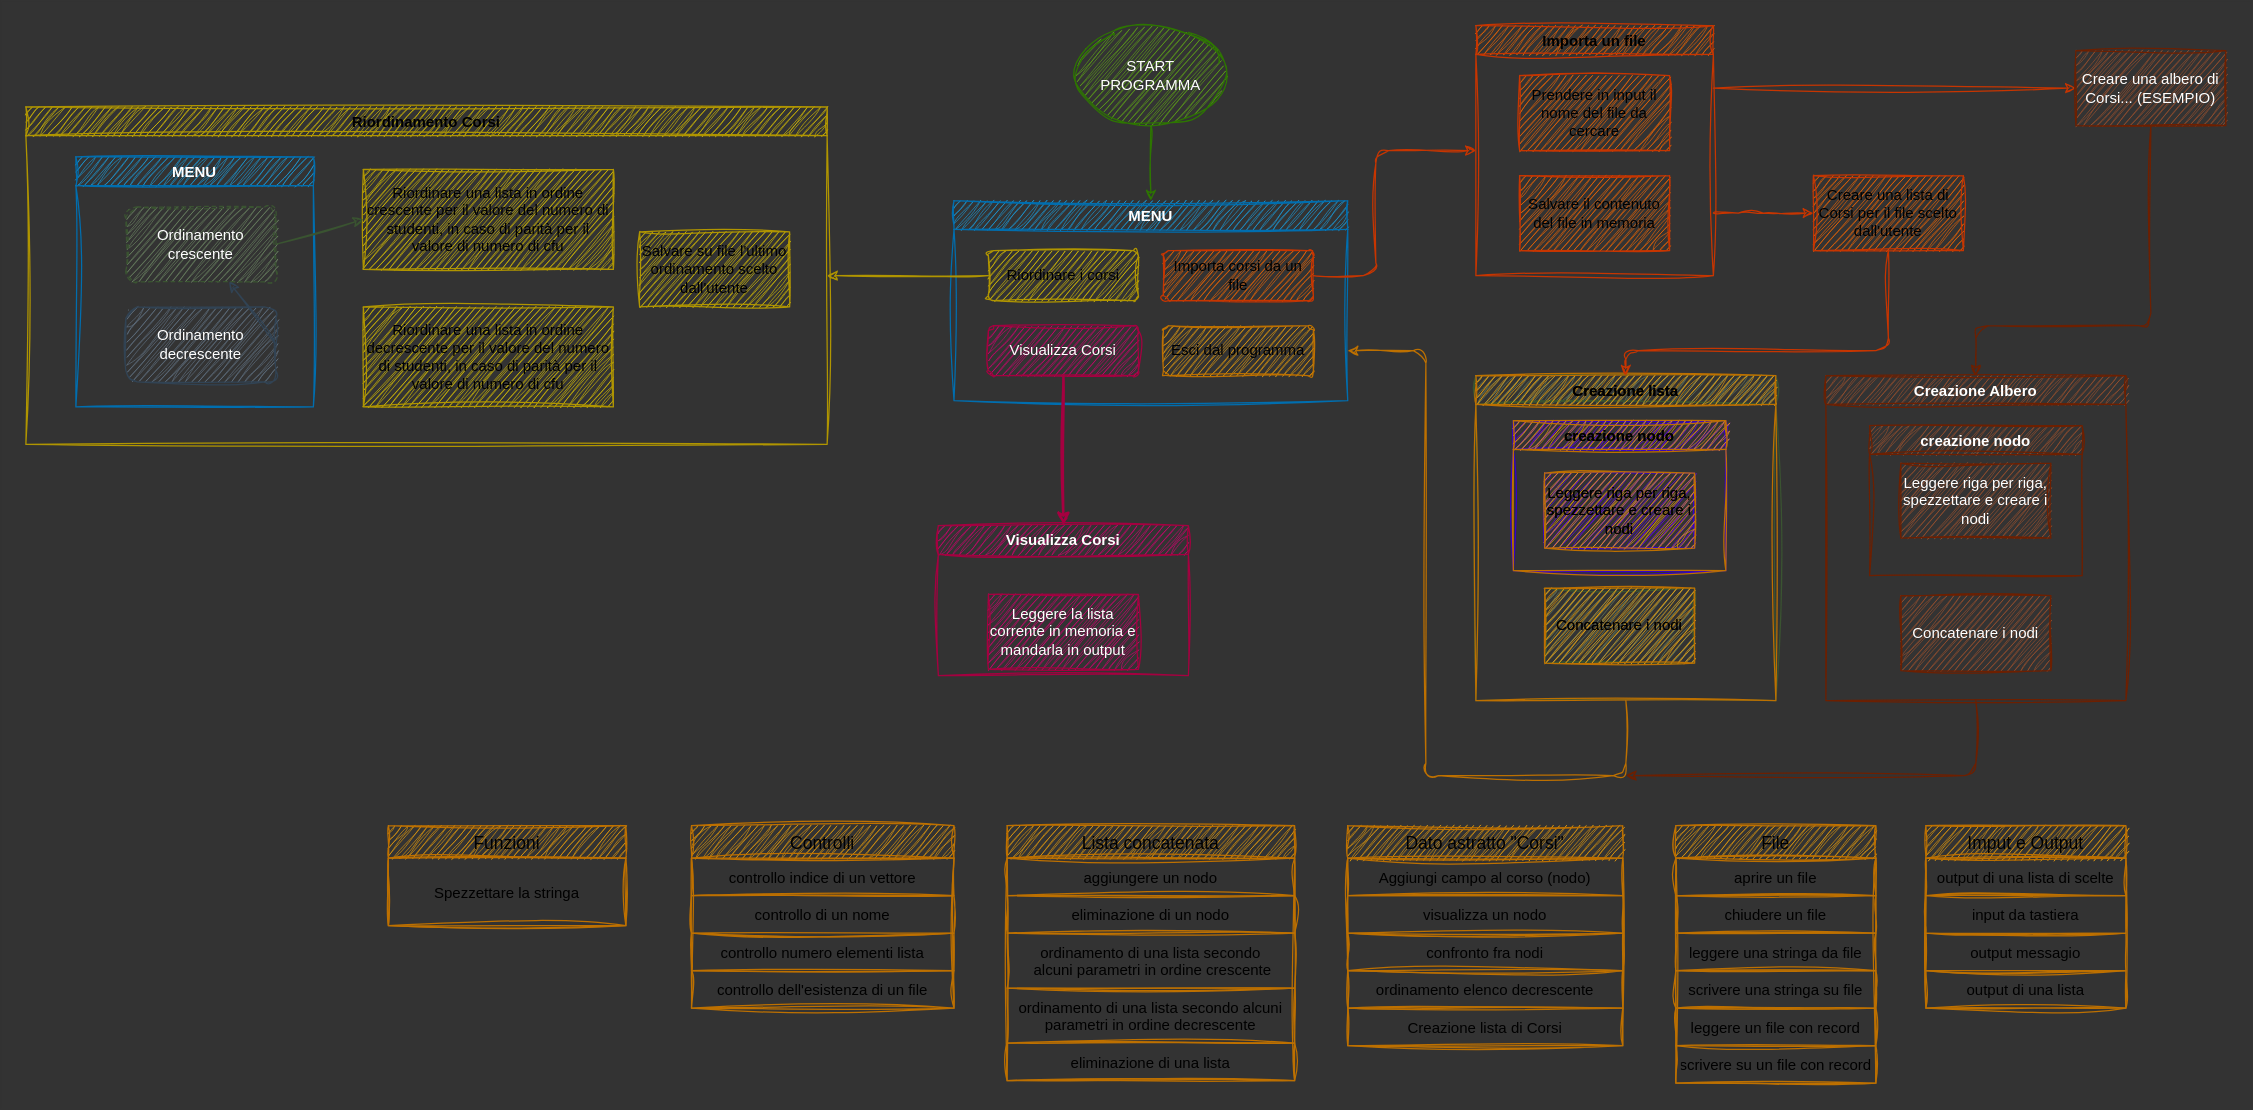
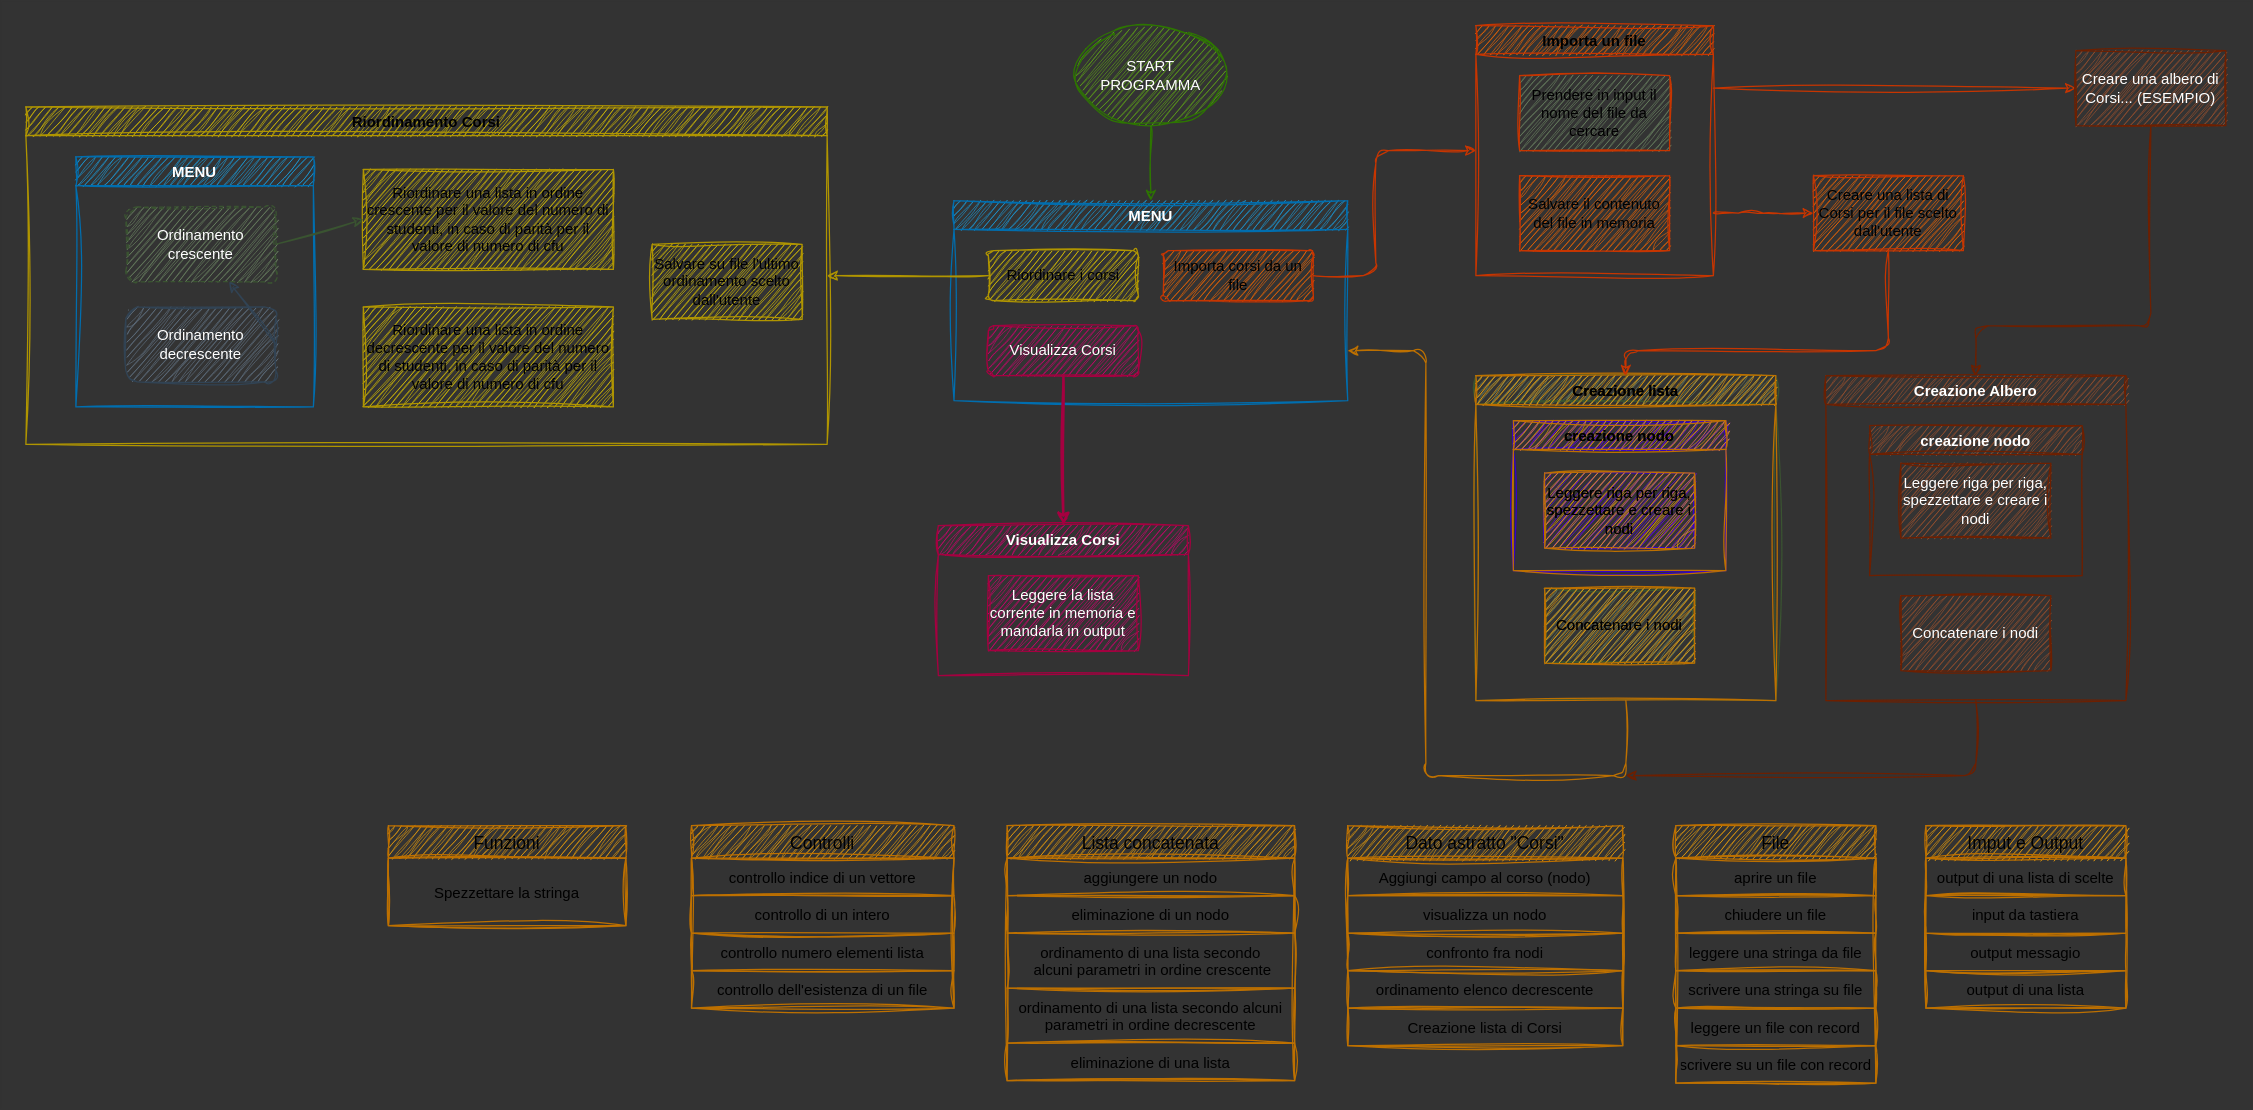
node "Prendere in input il nome del file da cercare": fillcolor #fa6800 -> #6d8764
node "Salvare su file l'ultimo ordinamento scelto dall'utente": moved (714, 269) -> (727, 282)
node "Esci dal programma": removed
node "Leggere la lista corrente in memoria e mandarla in output": moved (1063, 632) -> (1063, 613)
node "controllo di un nome": label "controllo di un nome" -> "controllo di un intero"
